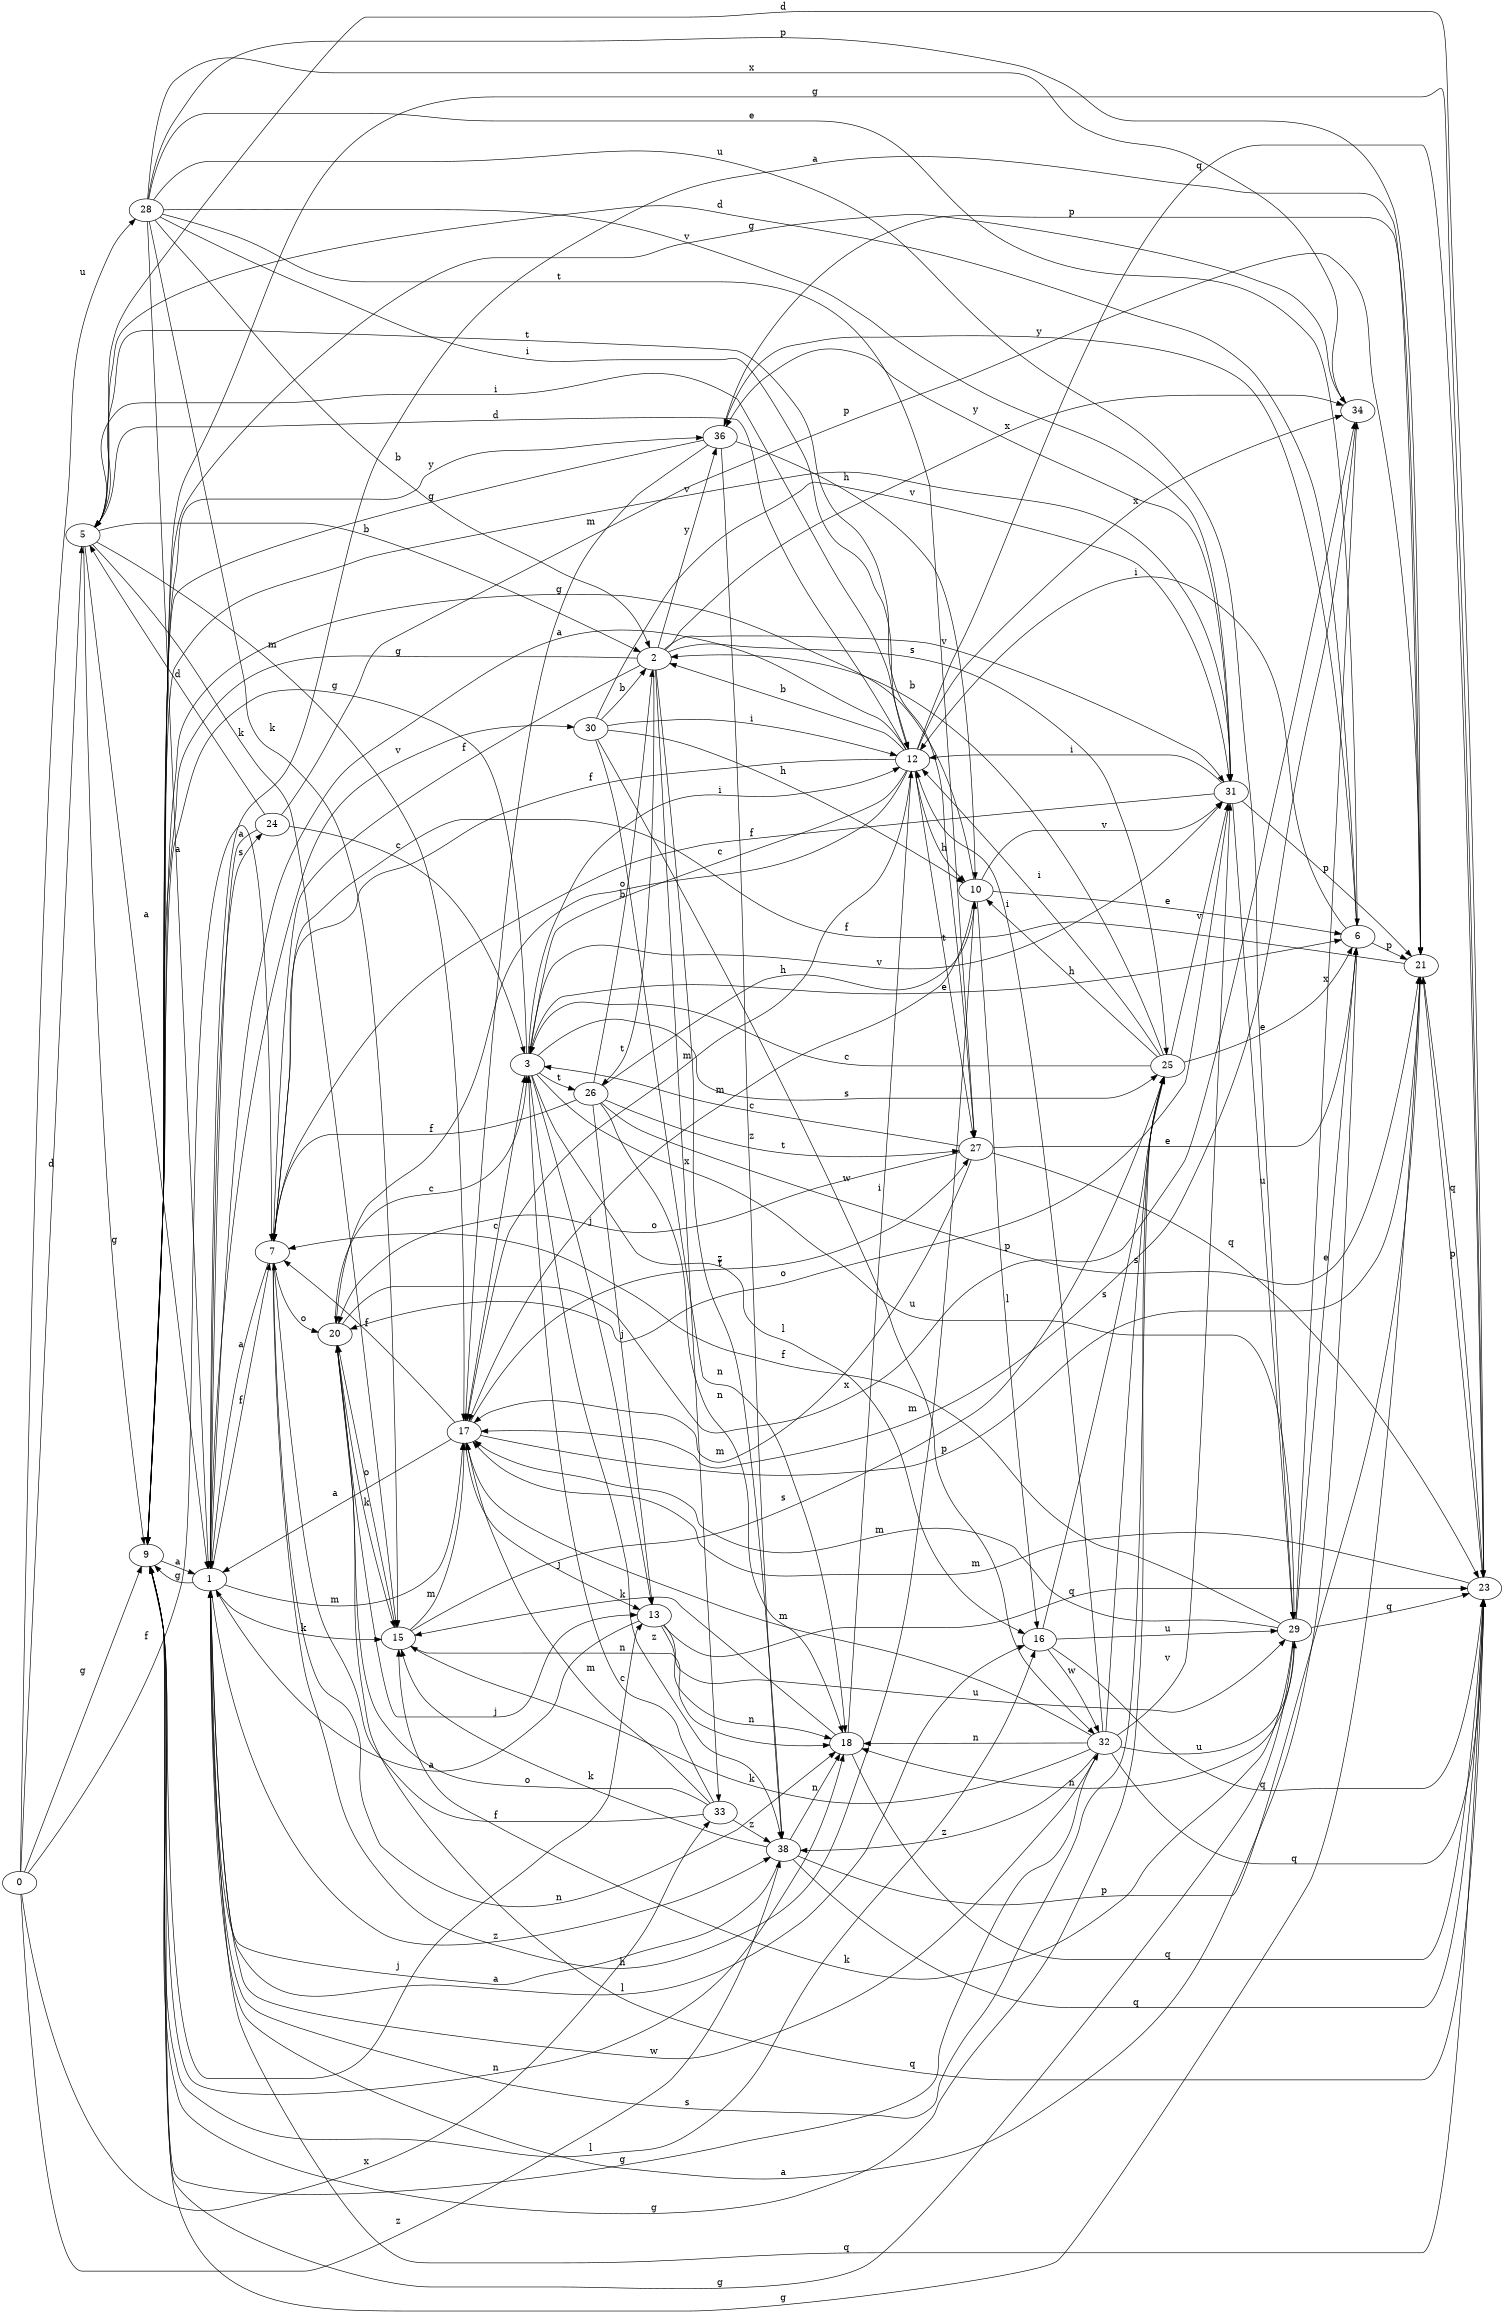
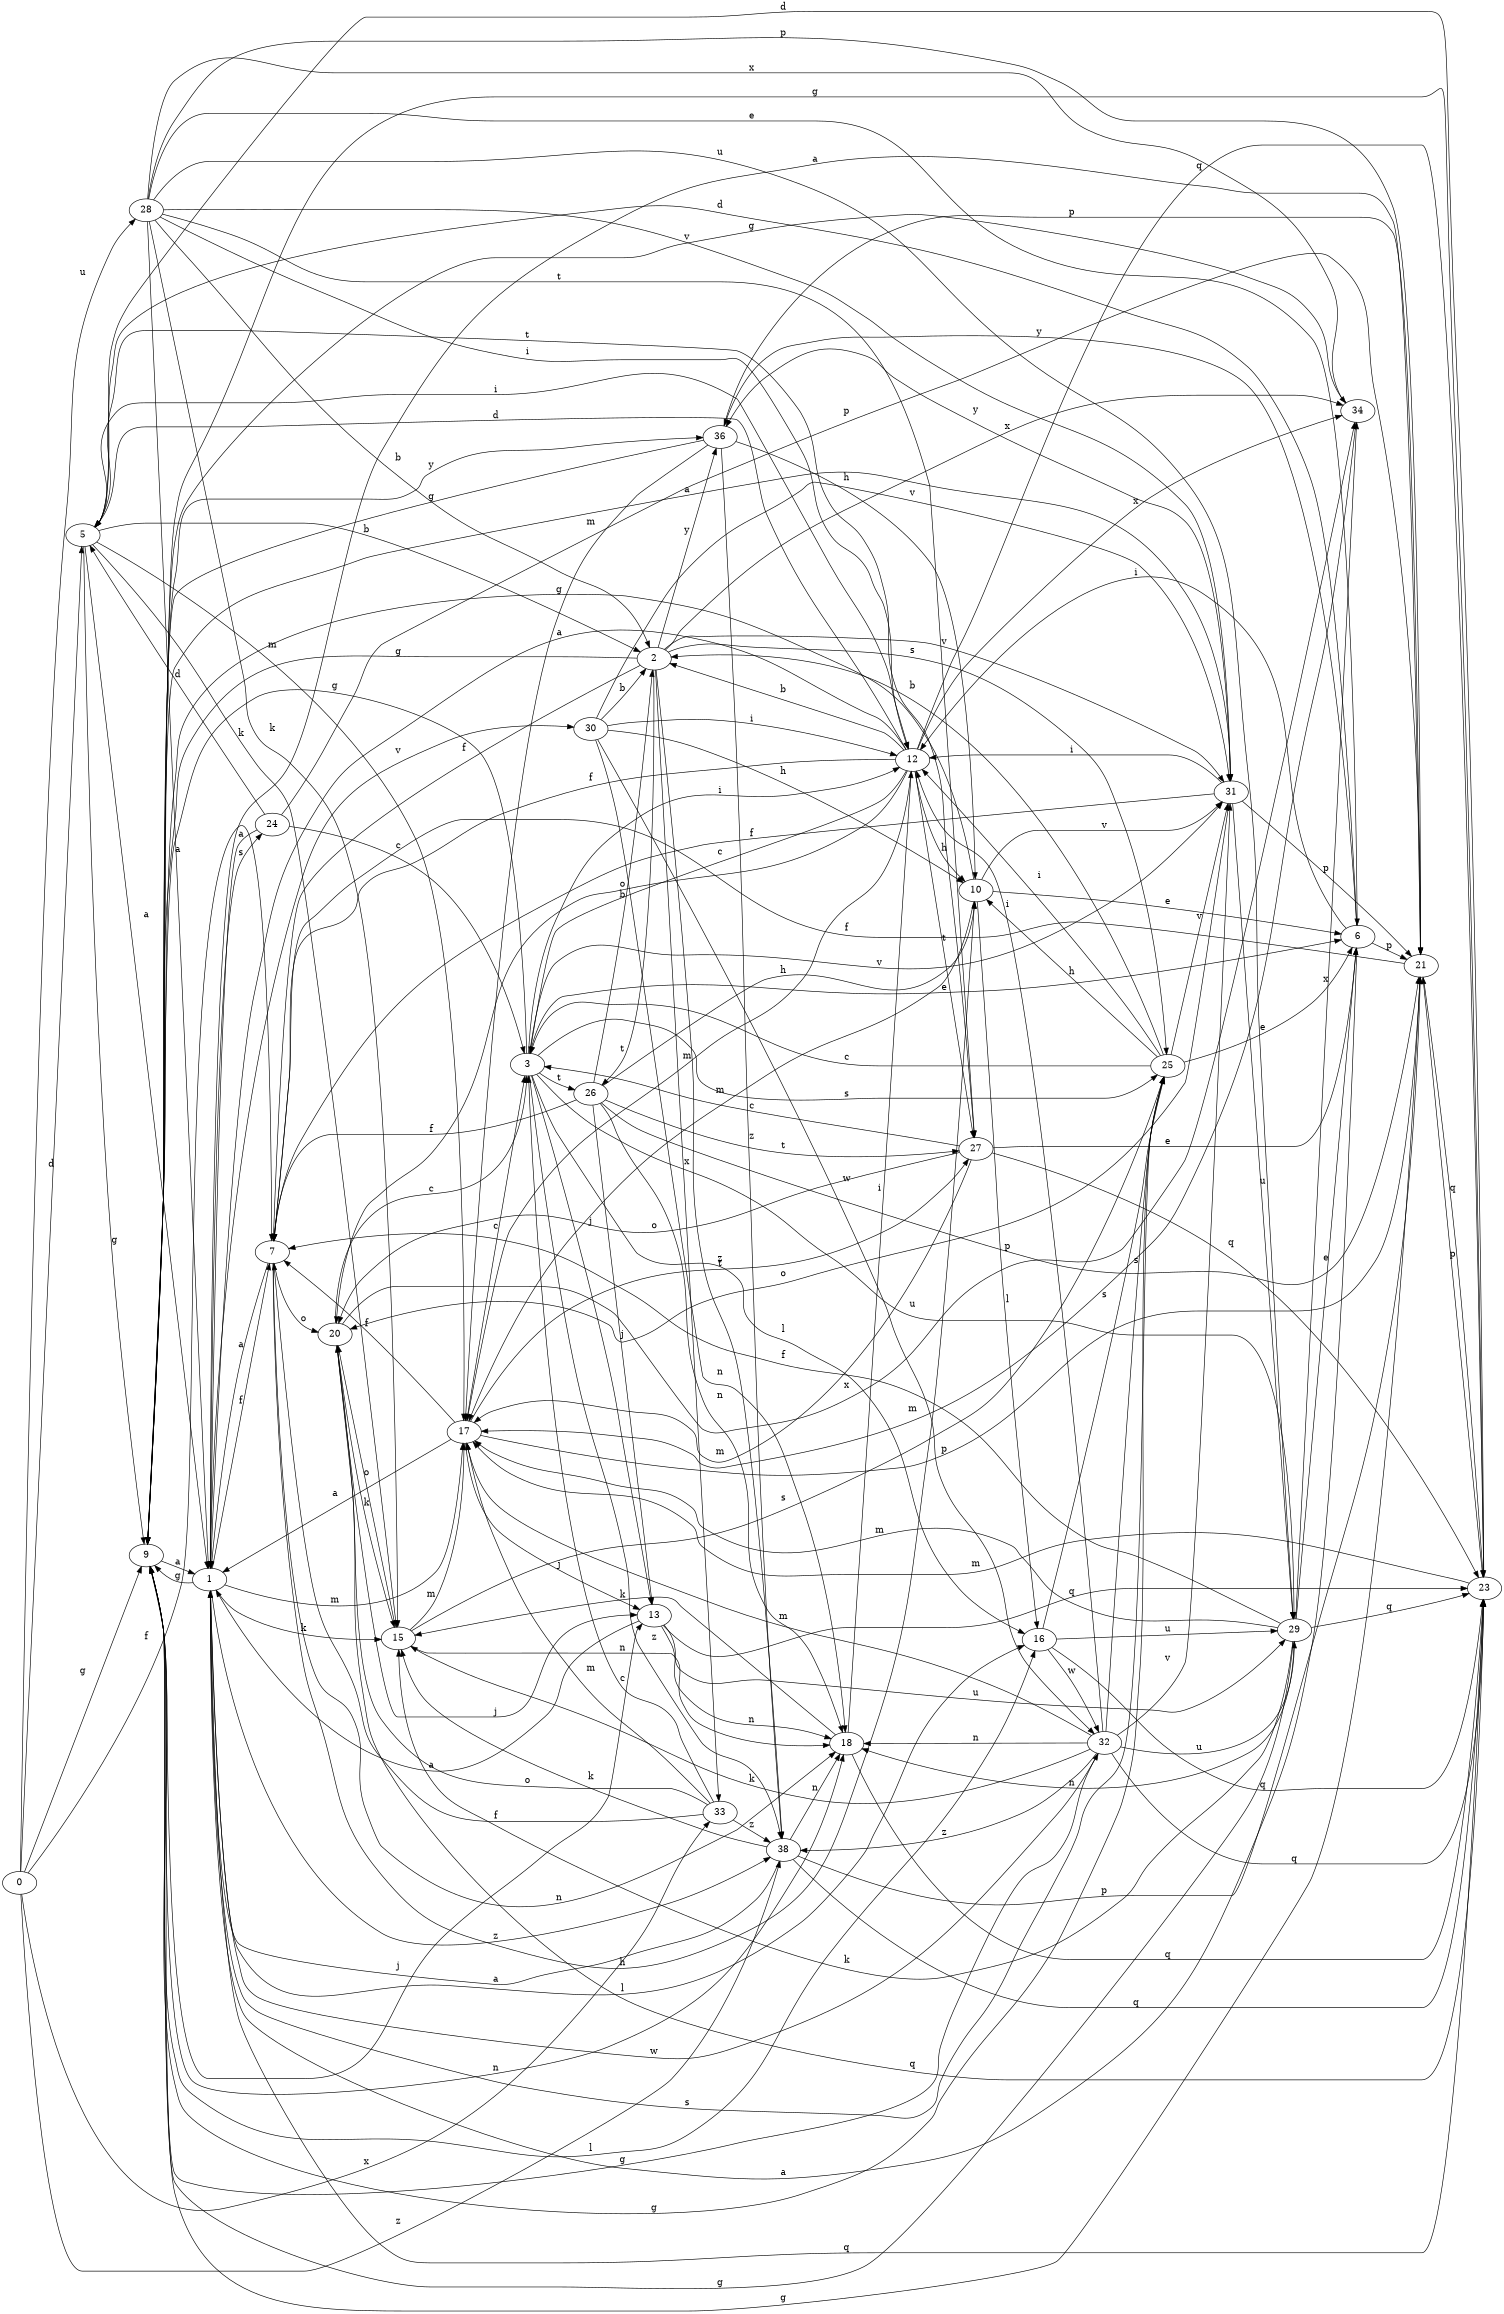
edge "9" -> "31": label "v" -> "a"
